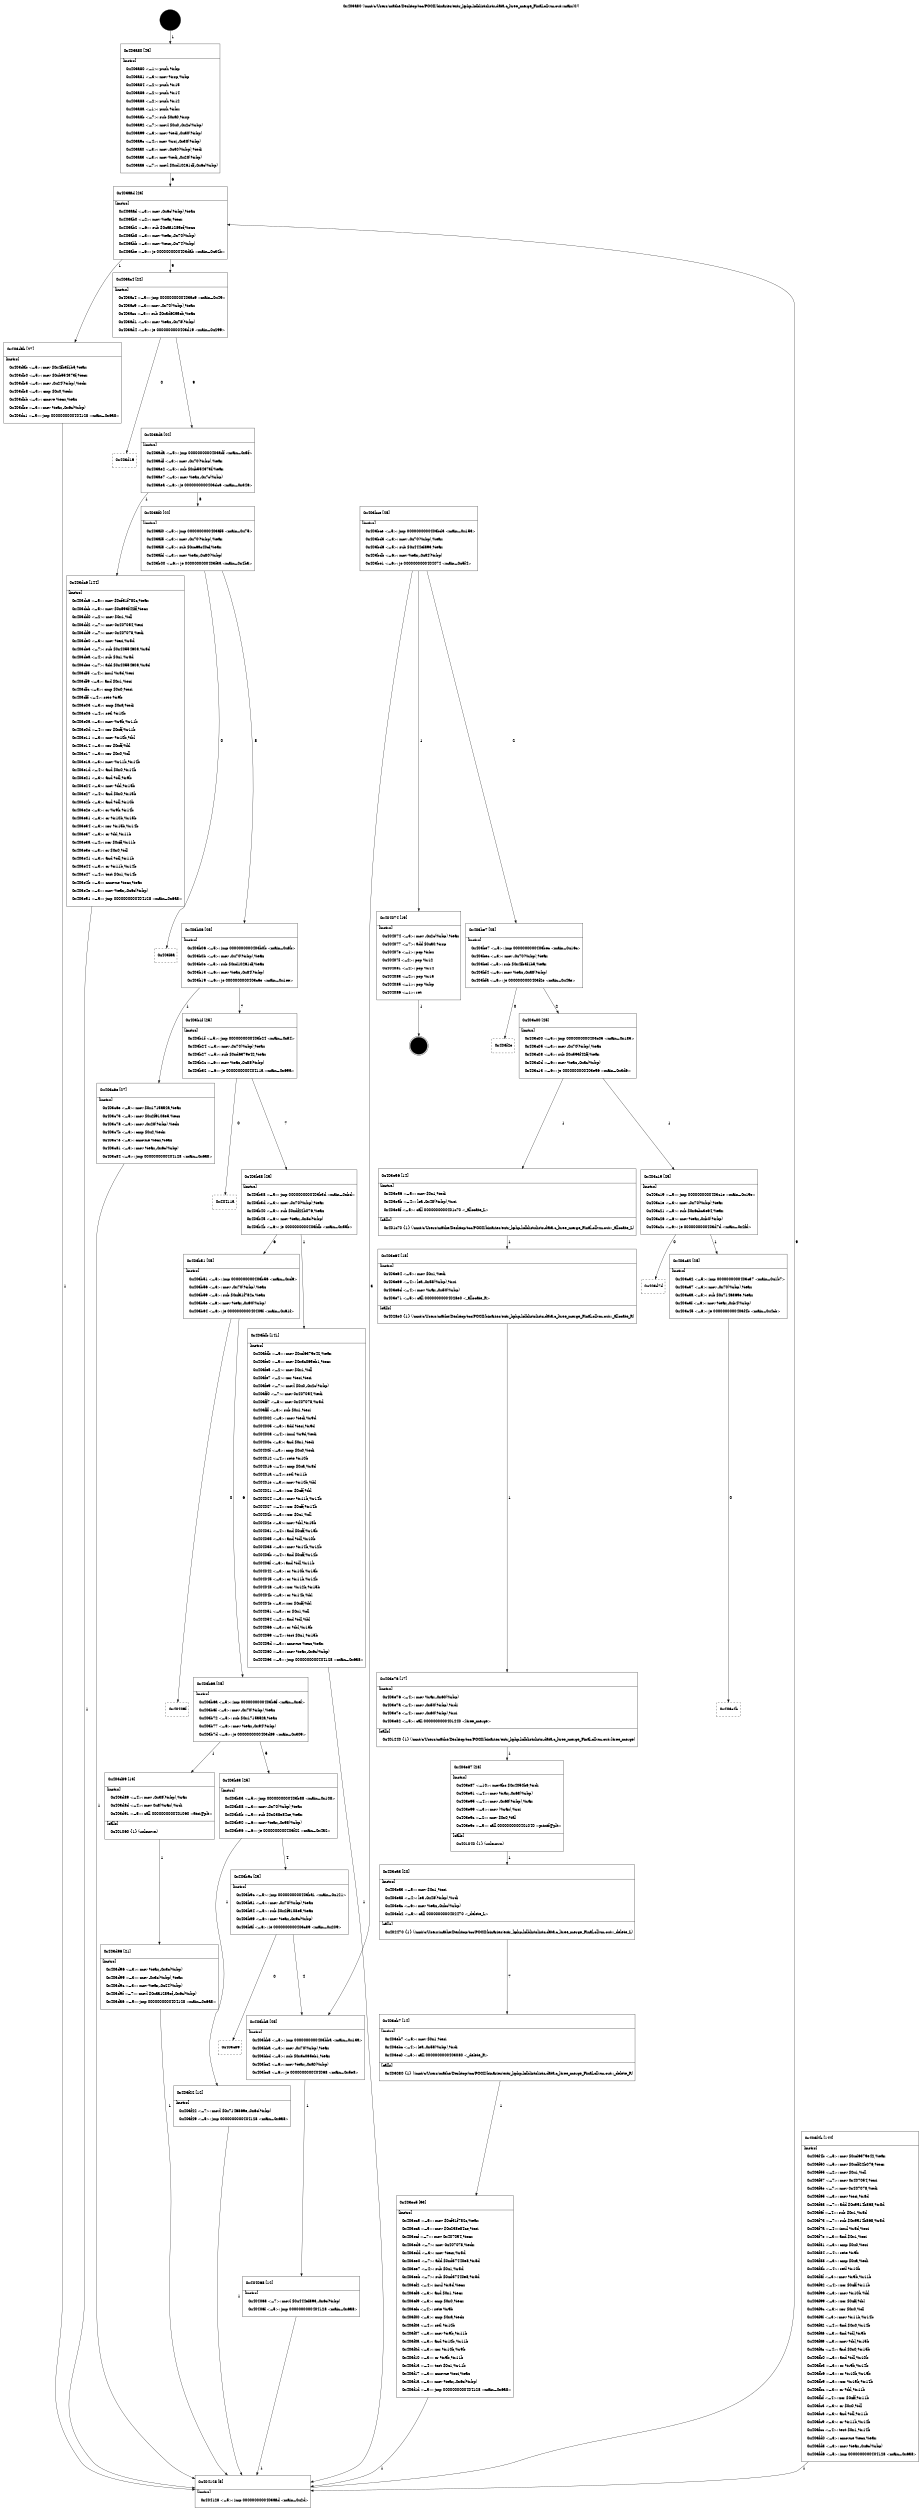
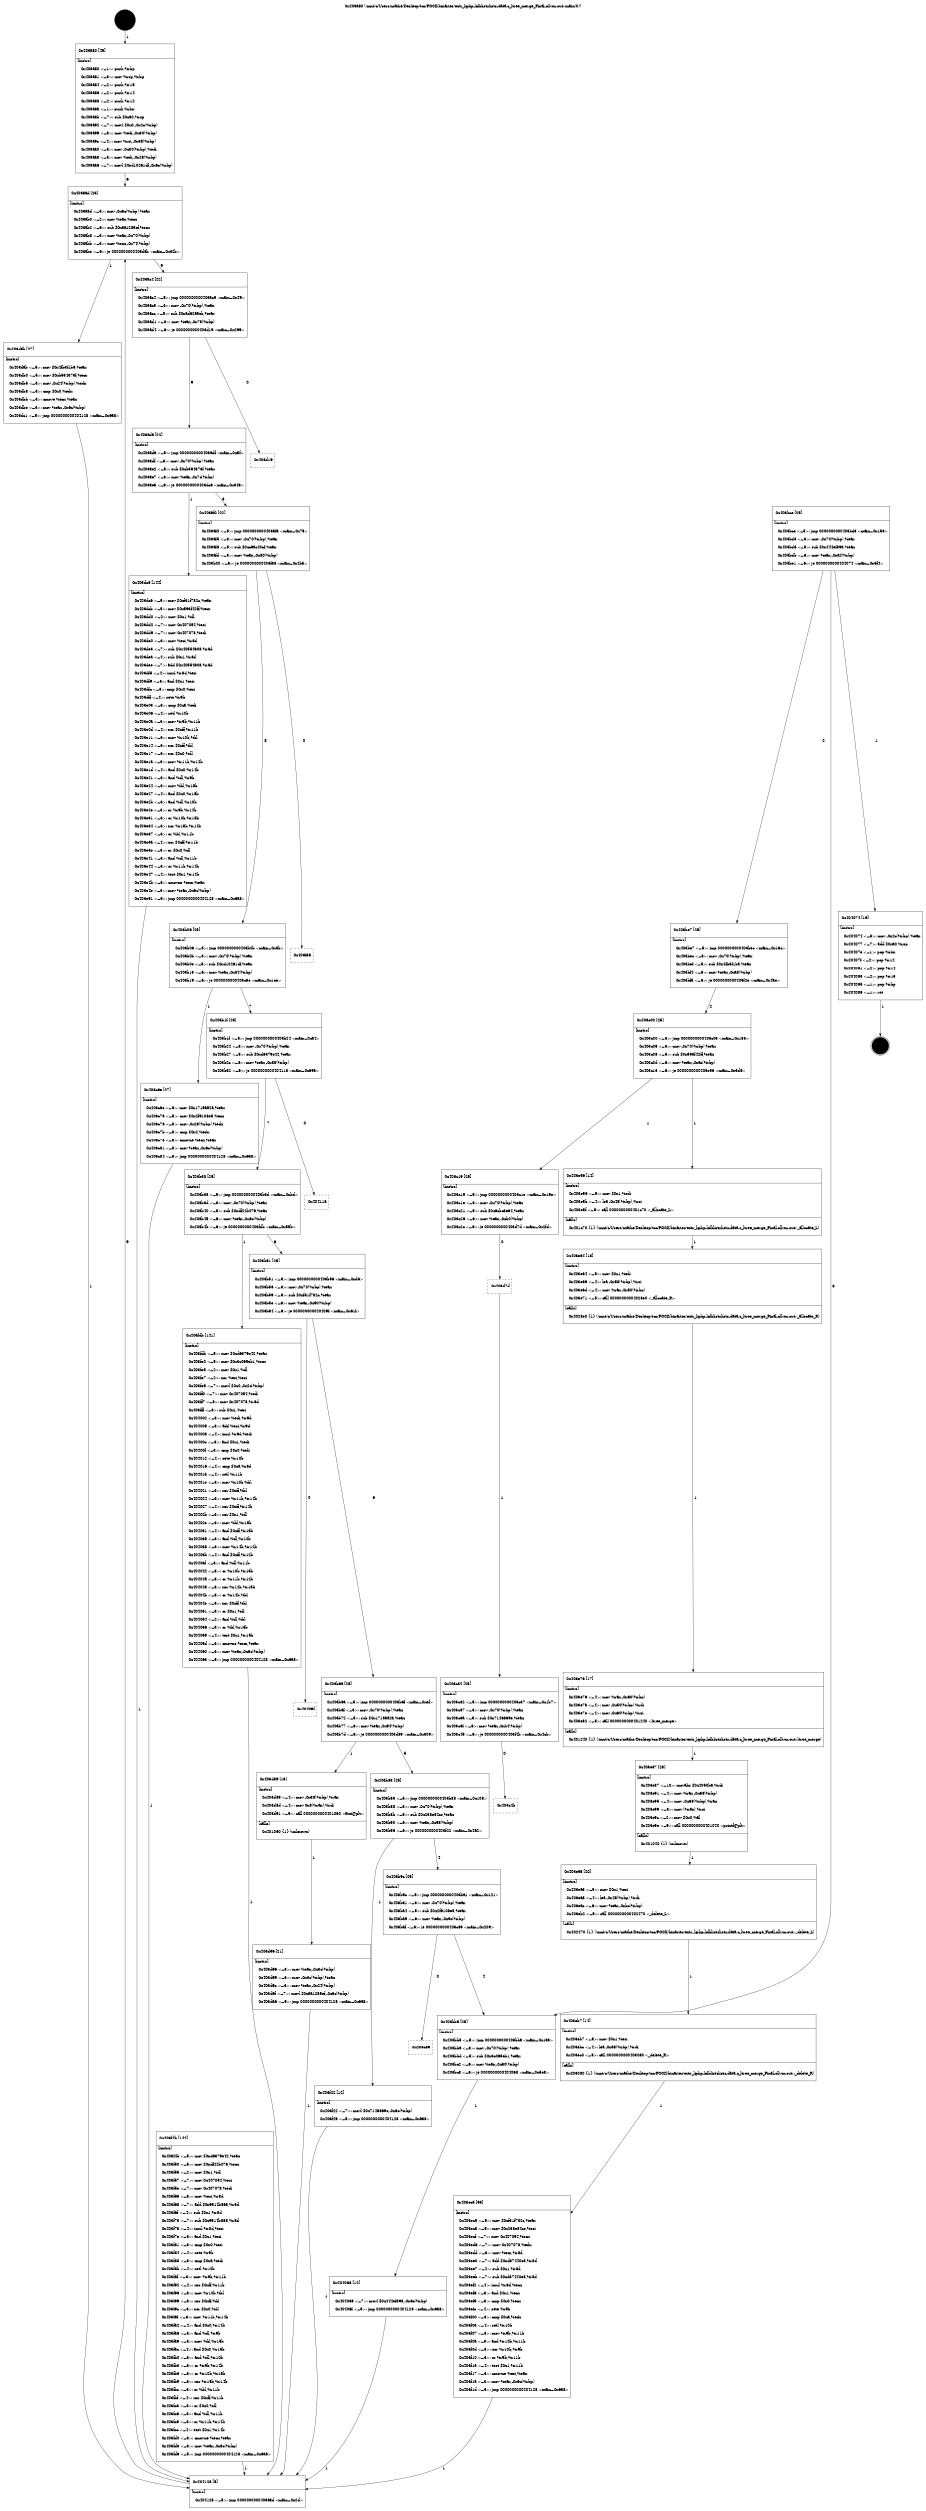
node "0x403f2e": removed
edge "0x403c19 [25]" -> "0x403c32 [25]": now "0x403d7d" -> "0x403c32 [25]"
edge "0x403ea3 [20]" -> "0x403eb7 [14]": label " 7" -> " 1"
